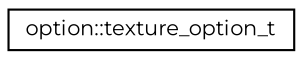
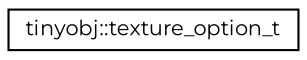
node "option::texture_option_t": label "option::texture_option_t" -> "tinyobj::texture_option_t"
